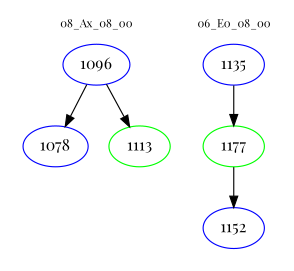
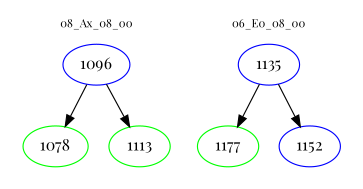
node "1078": color blue -> green
edge "1177" -> "1152": now "1135" -> "1152"
